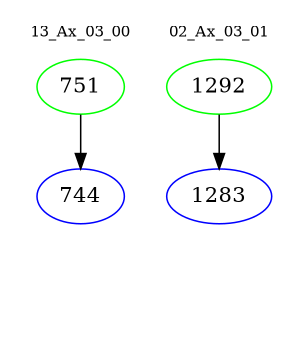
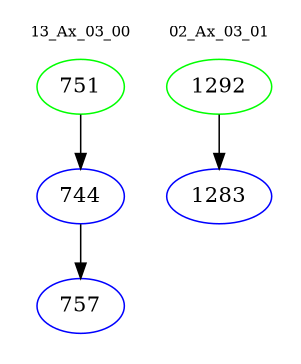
node "757": added
